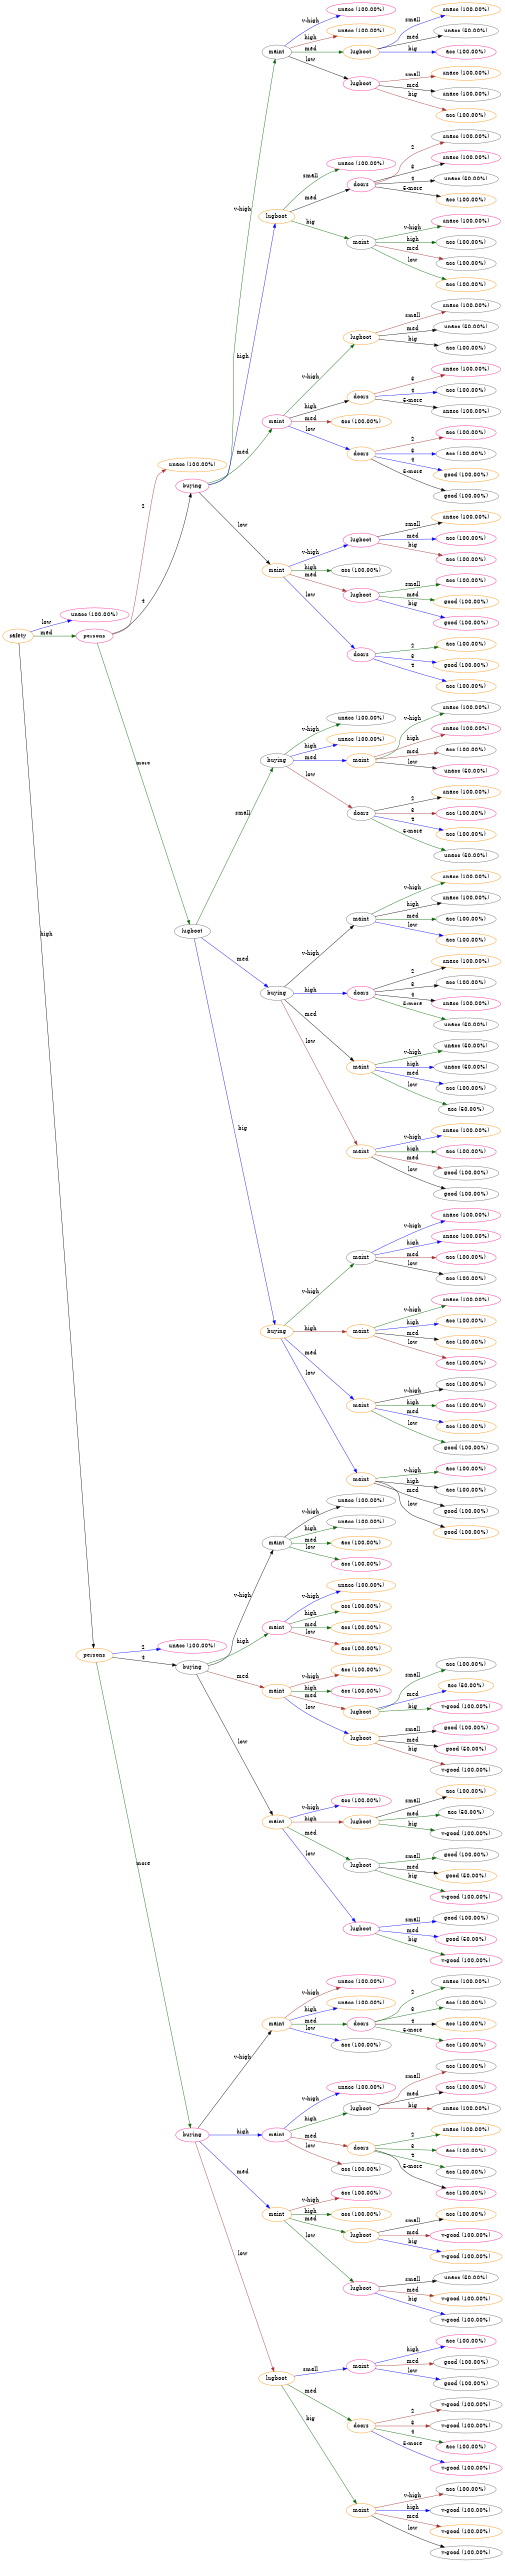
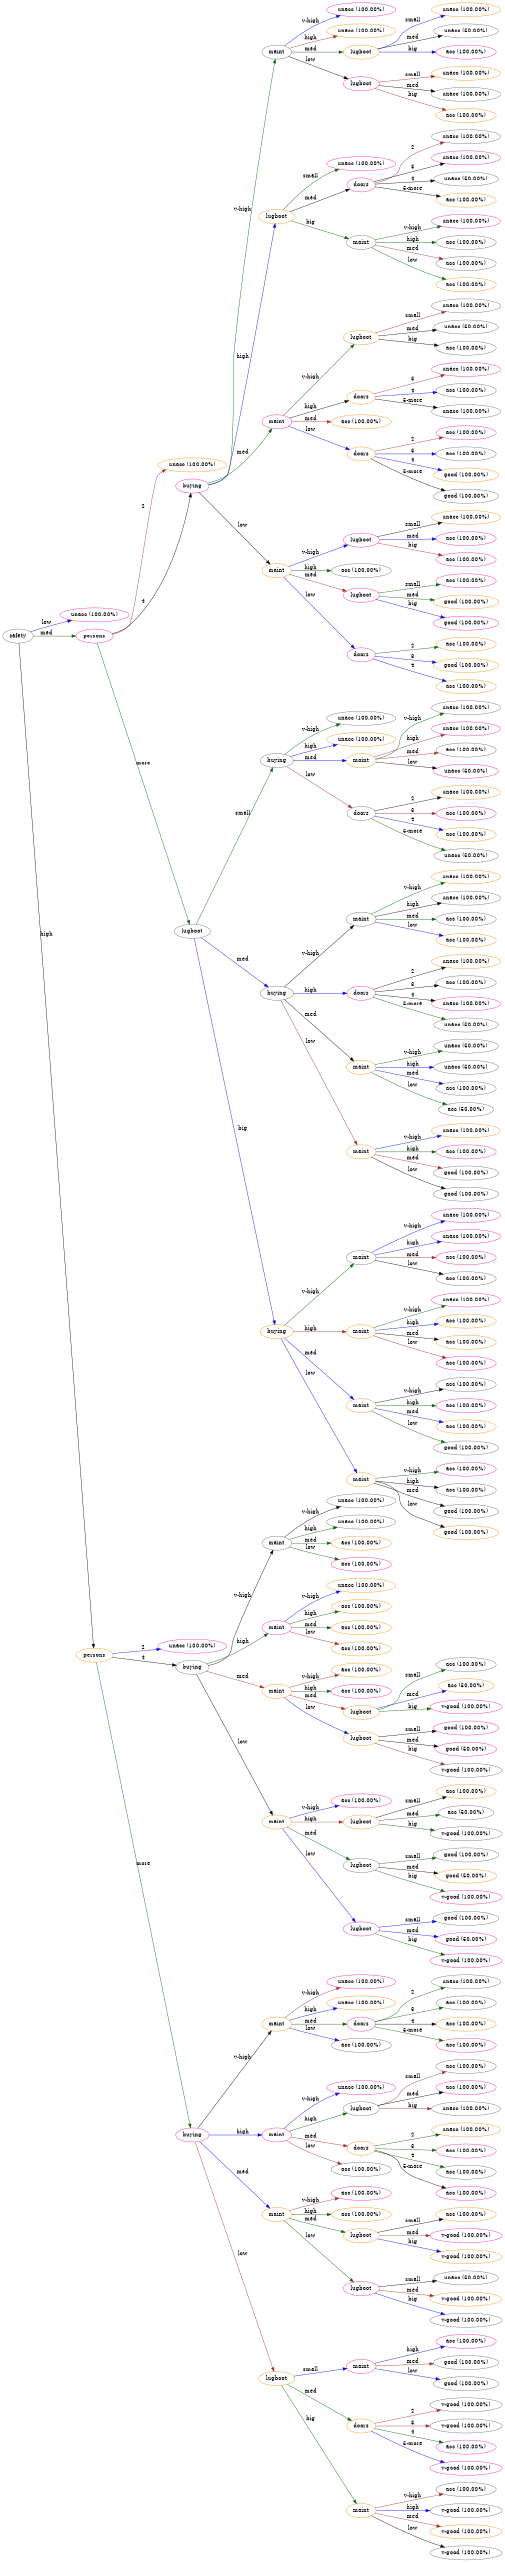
node "safety": color darkorange -> gray40
